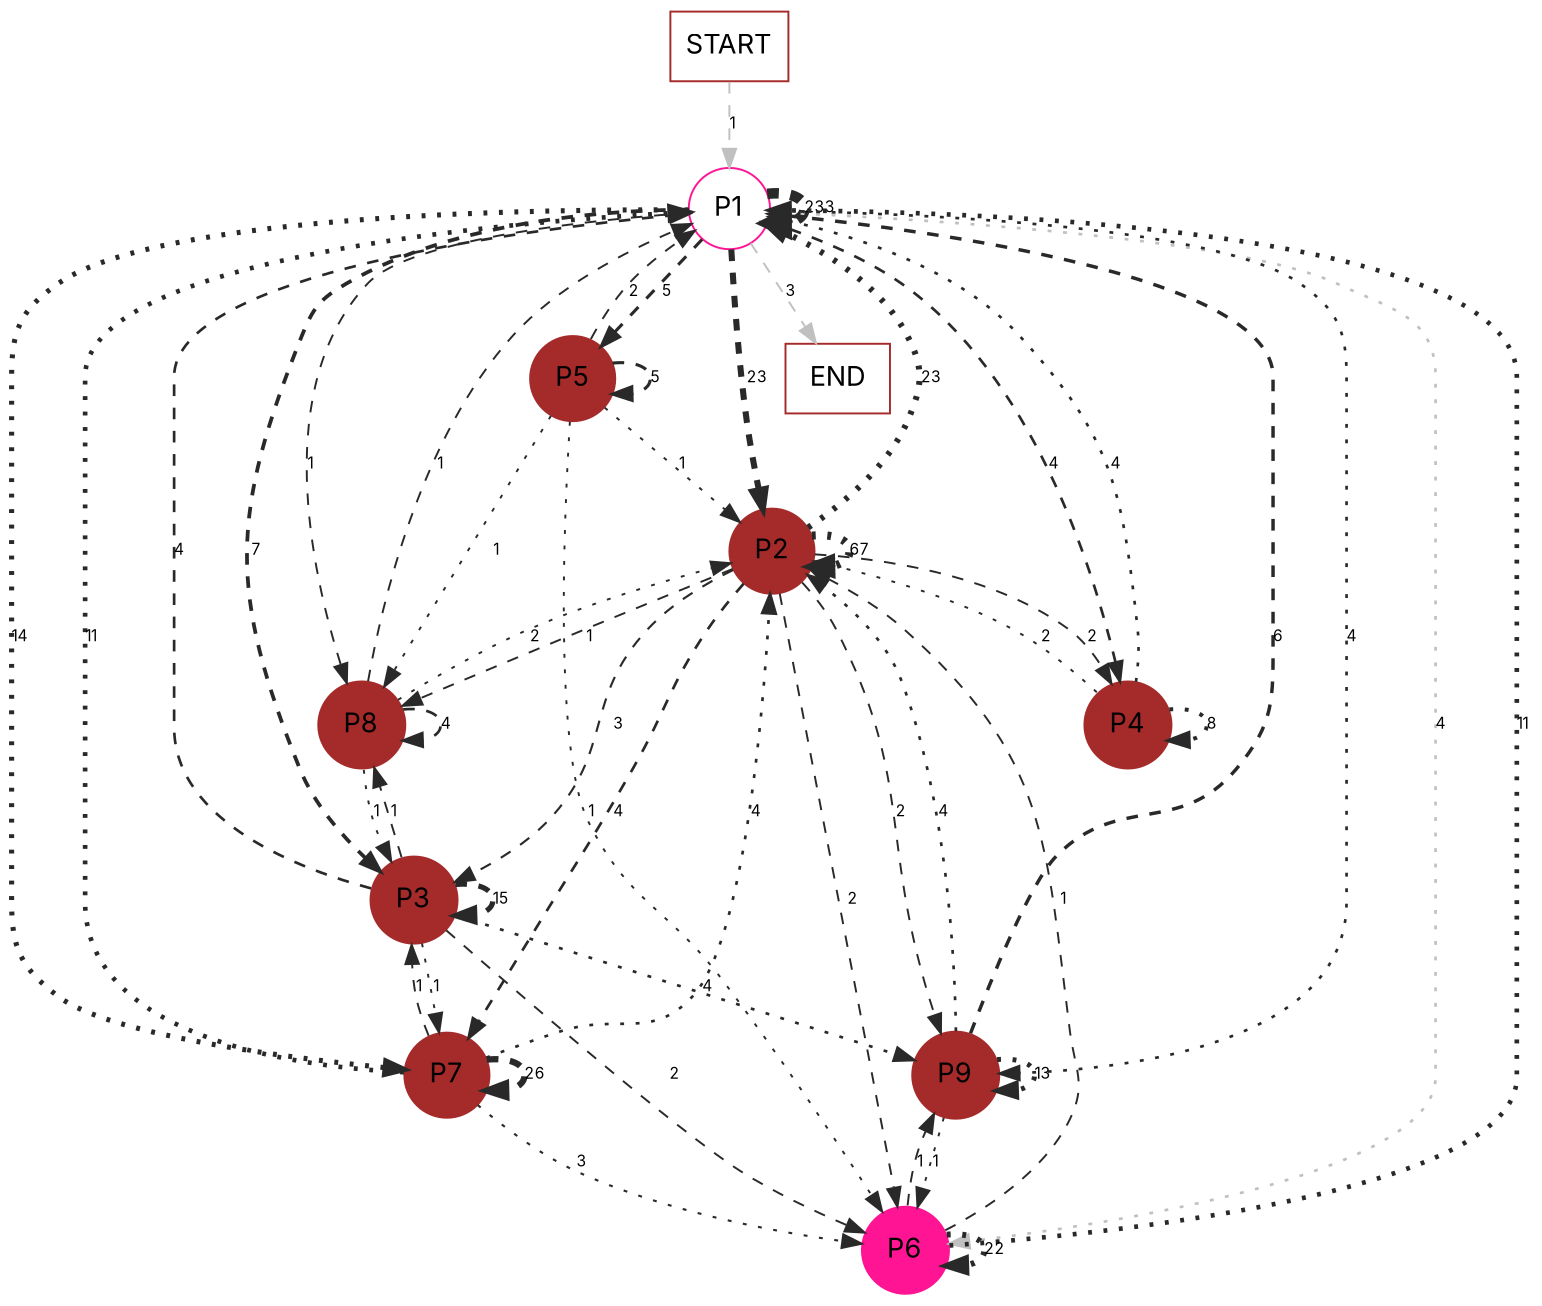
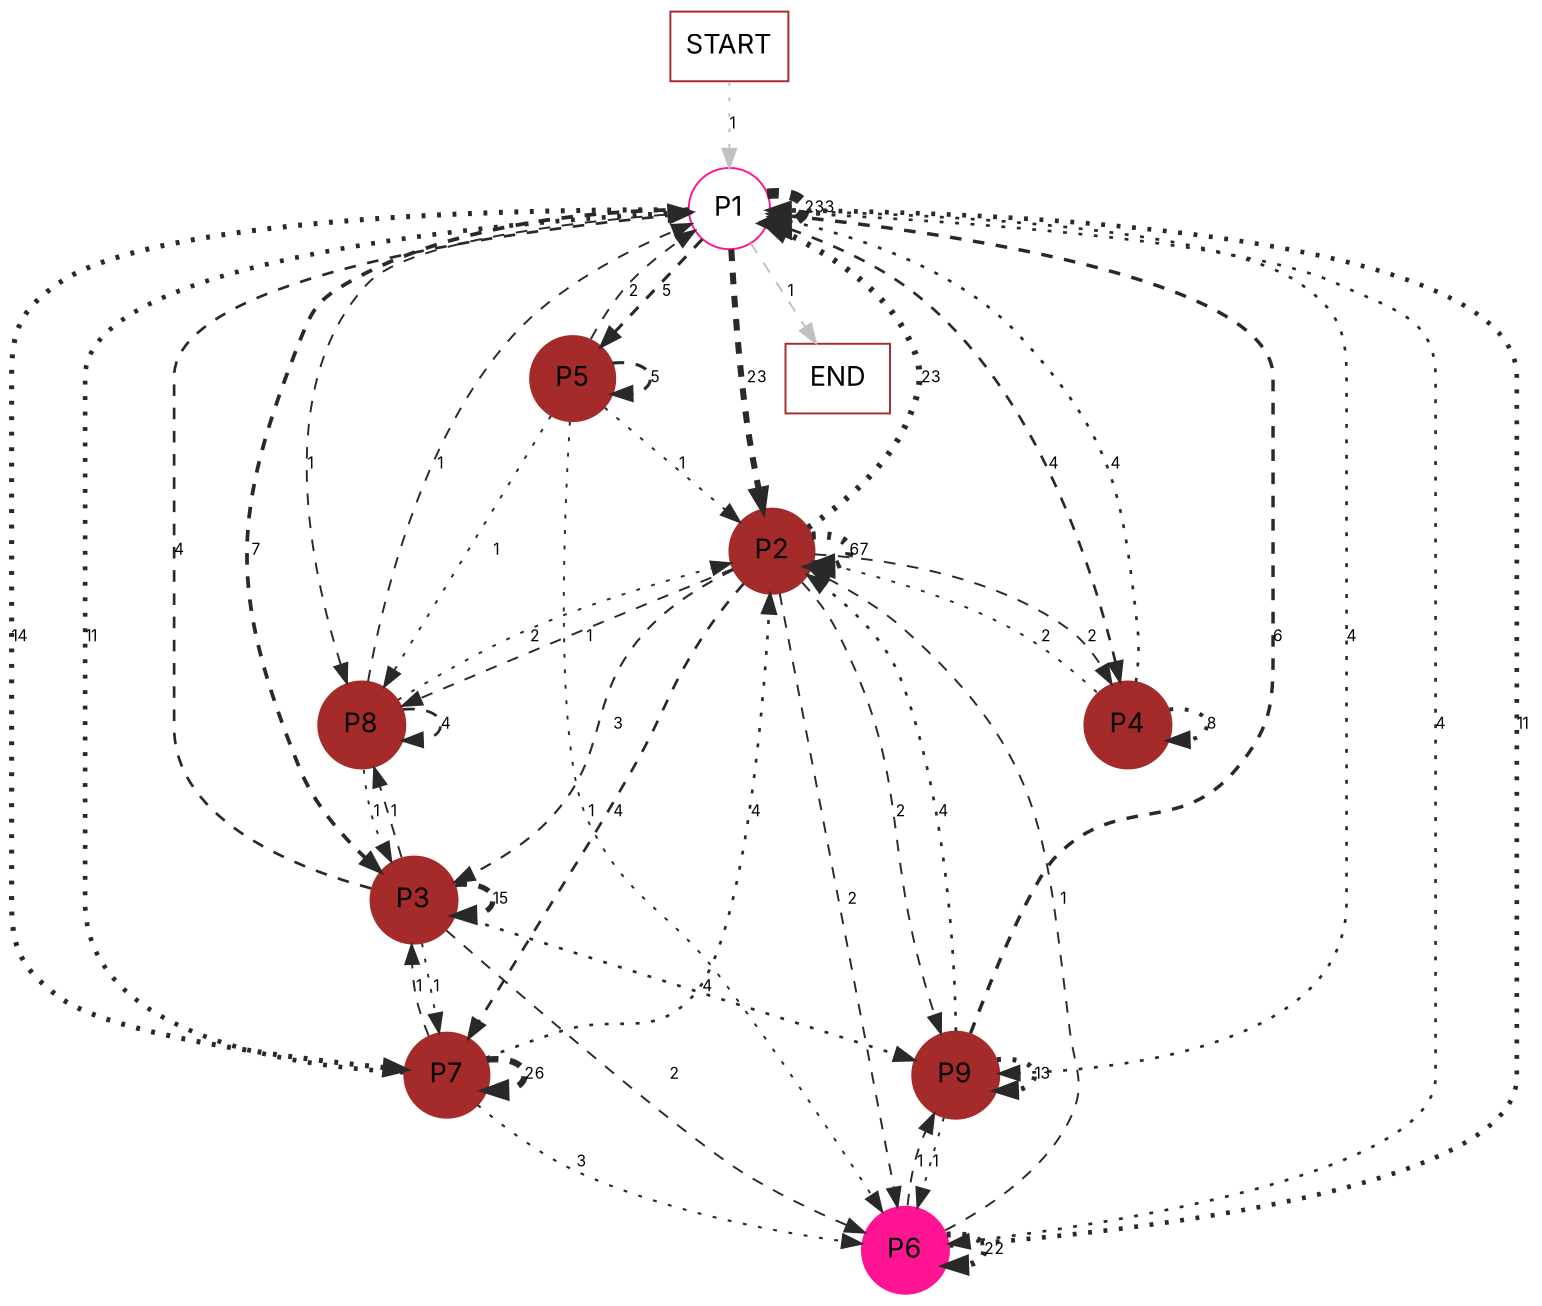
edge "START" -> "P1": style dashed -> dotted
edge "P1" -> "END": label "3" -> "1"
edge "P1" -> "P6": color grey -> grey16
